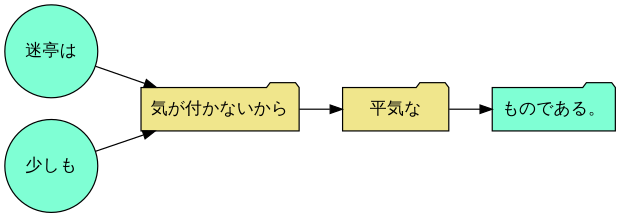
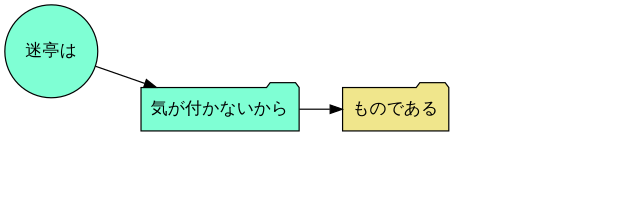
node "気が付かないから": fillcolor khaki -> aquamarine
node "平気な": label "平気な" -> "ものである"
node "ものである。": removed
node "少しも": removed
